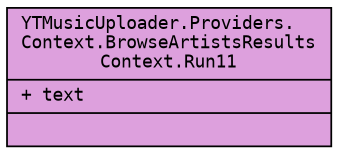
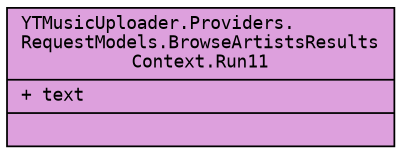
node "YTMusicUploader.Providers.": text "Context.BrowseArtistsResults" -> "RequestModels.BrowseArtistsResults"
